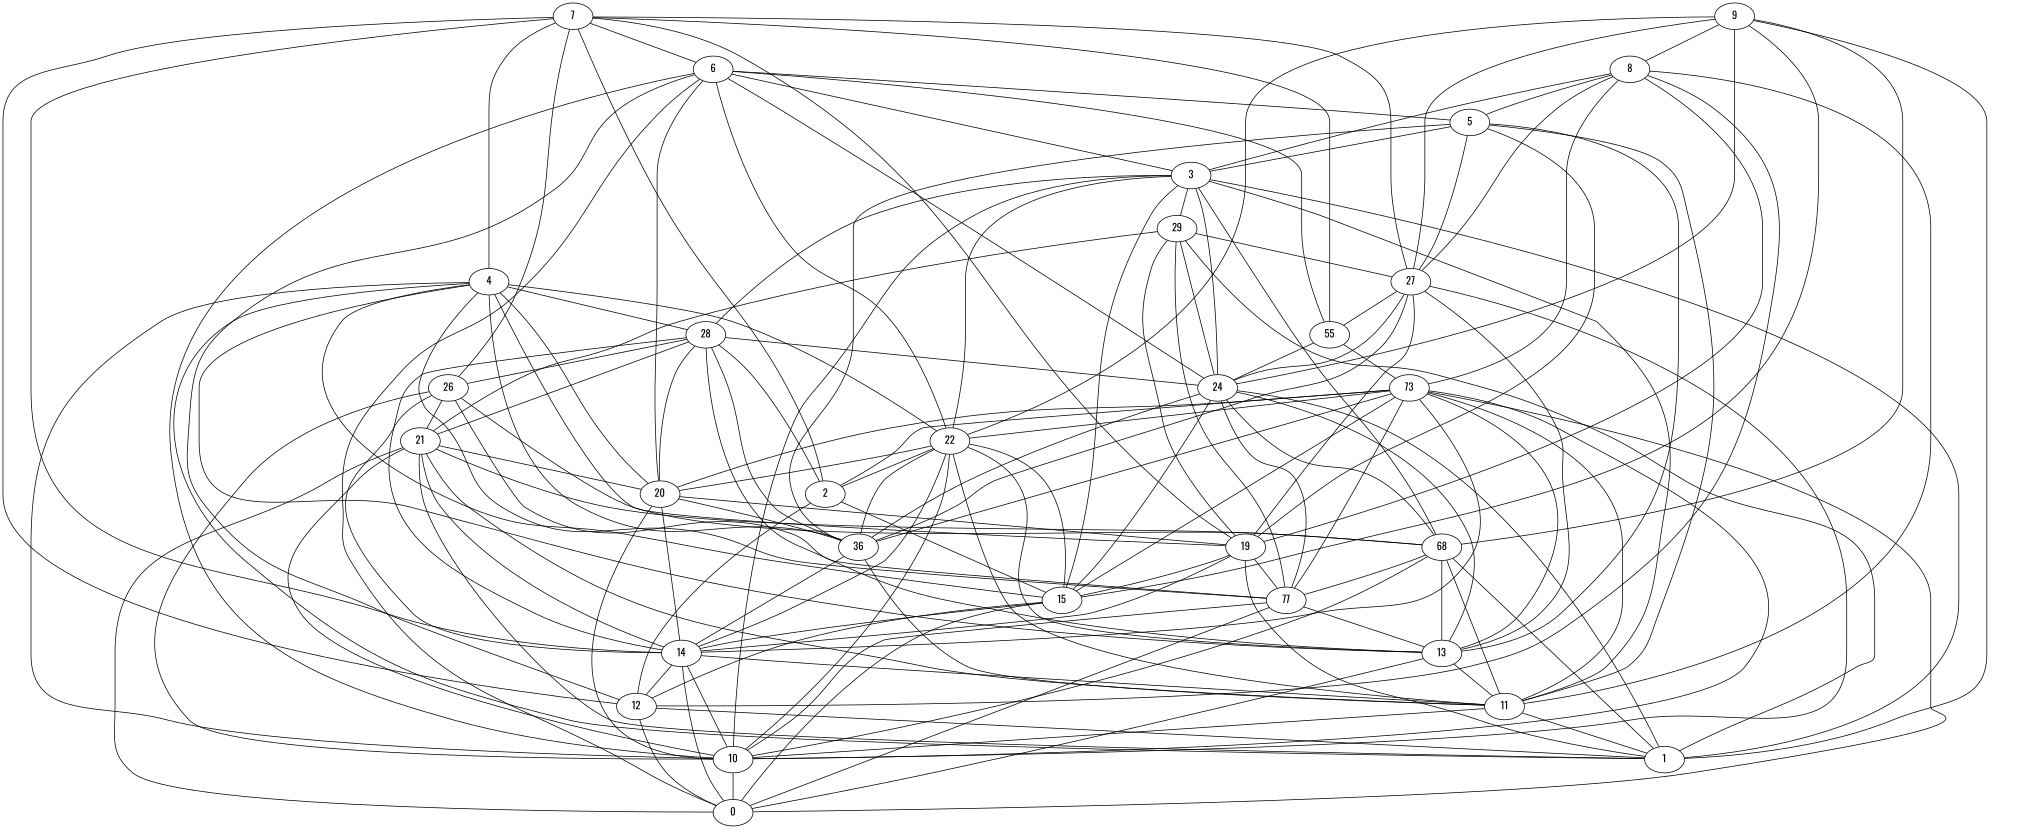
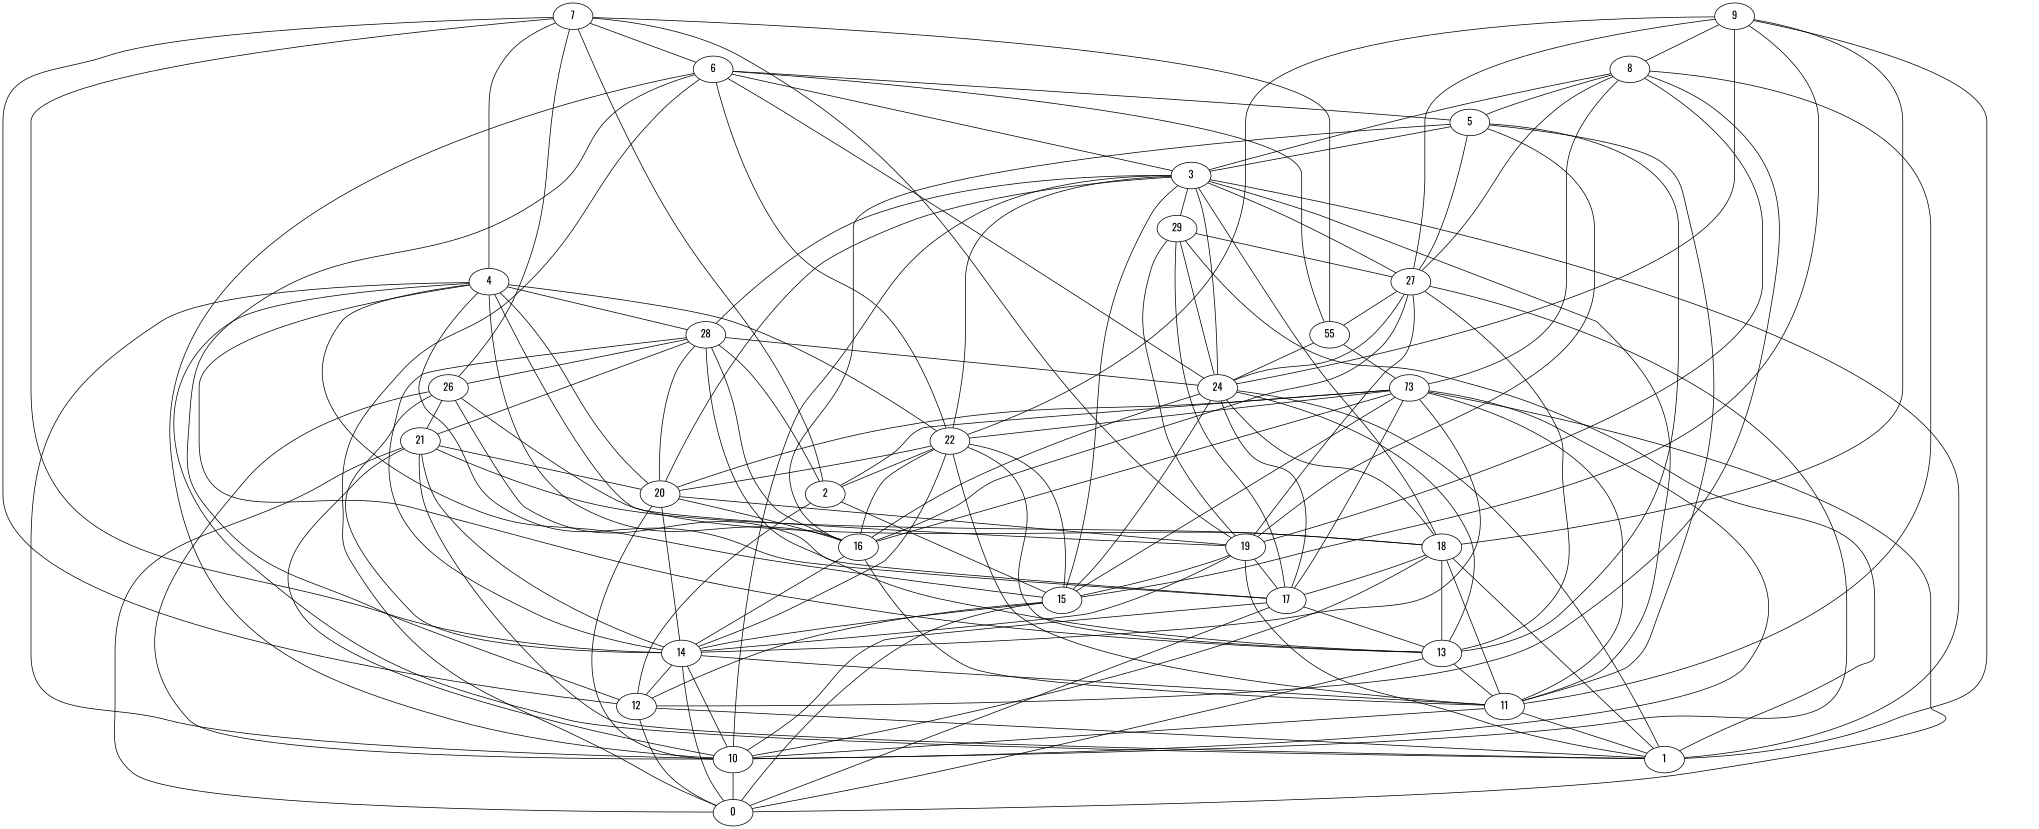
edge "7" -- "27": now "3" -- "27"
edge "6" -- "20": now "3" -- "20"
edge "29" -- "21": removed
edge "73" -- "13": removed
node "36": label "36" -> "16"
node "68": label "68" -> "18"
node "77": label "77" -> "17"
edge "22" -- "10": removed
edge "21" -- "11": removed
